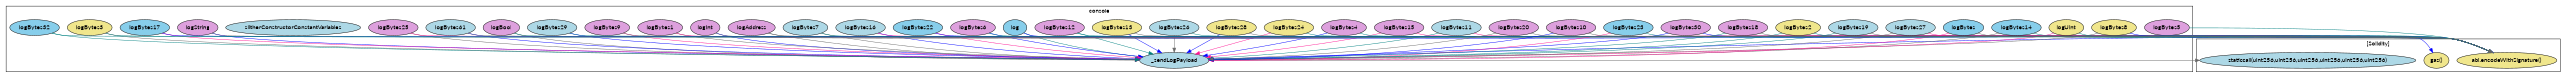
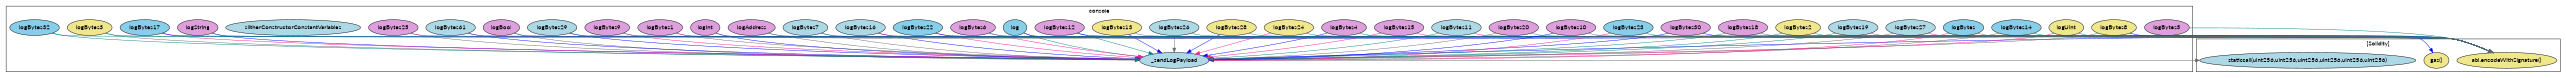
edge "logBytes12" -> "abi.encodeWithSignature()": color teal -> blue
edge "logBytes6" -> "_sendLogPayload": color blue -> deeppink
